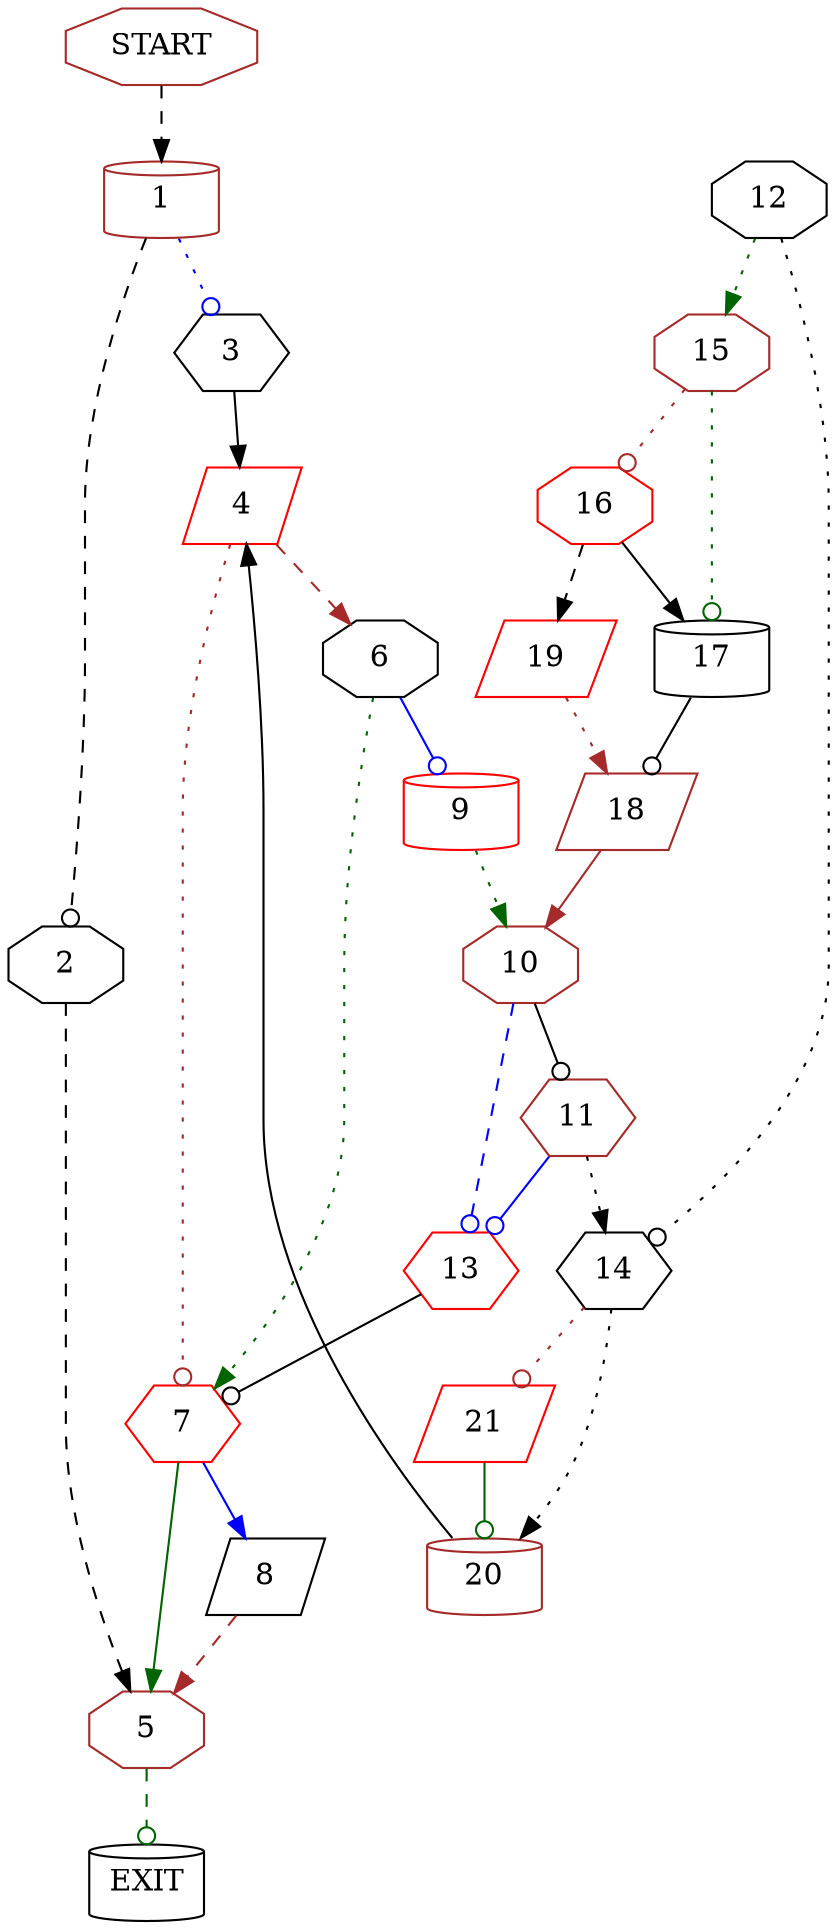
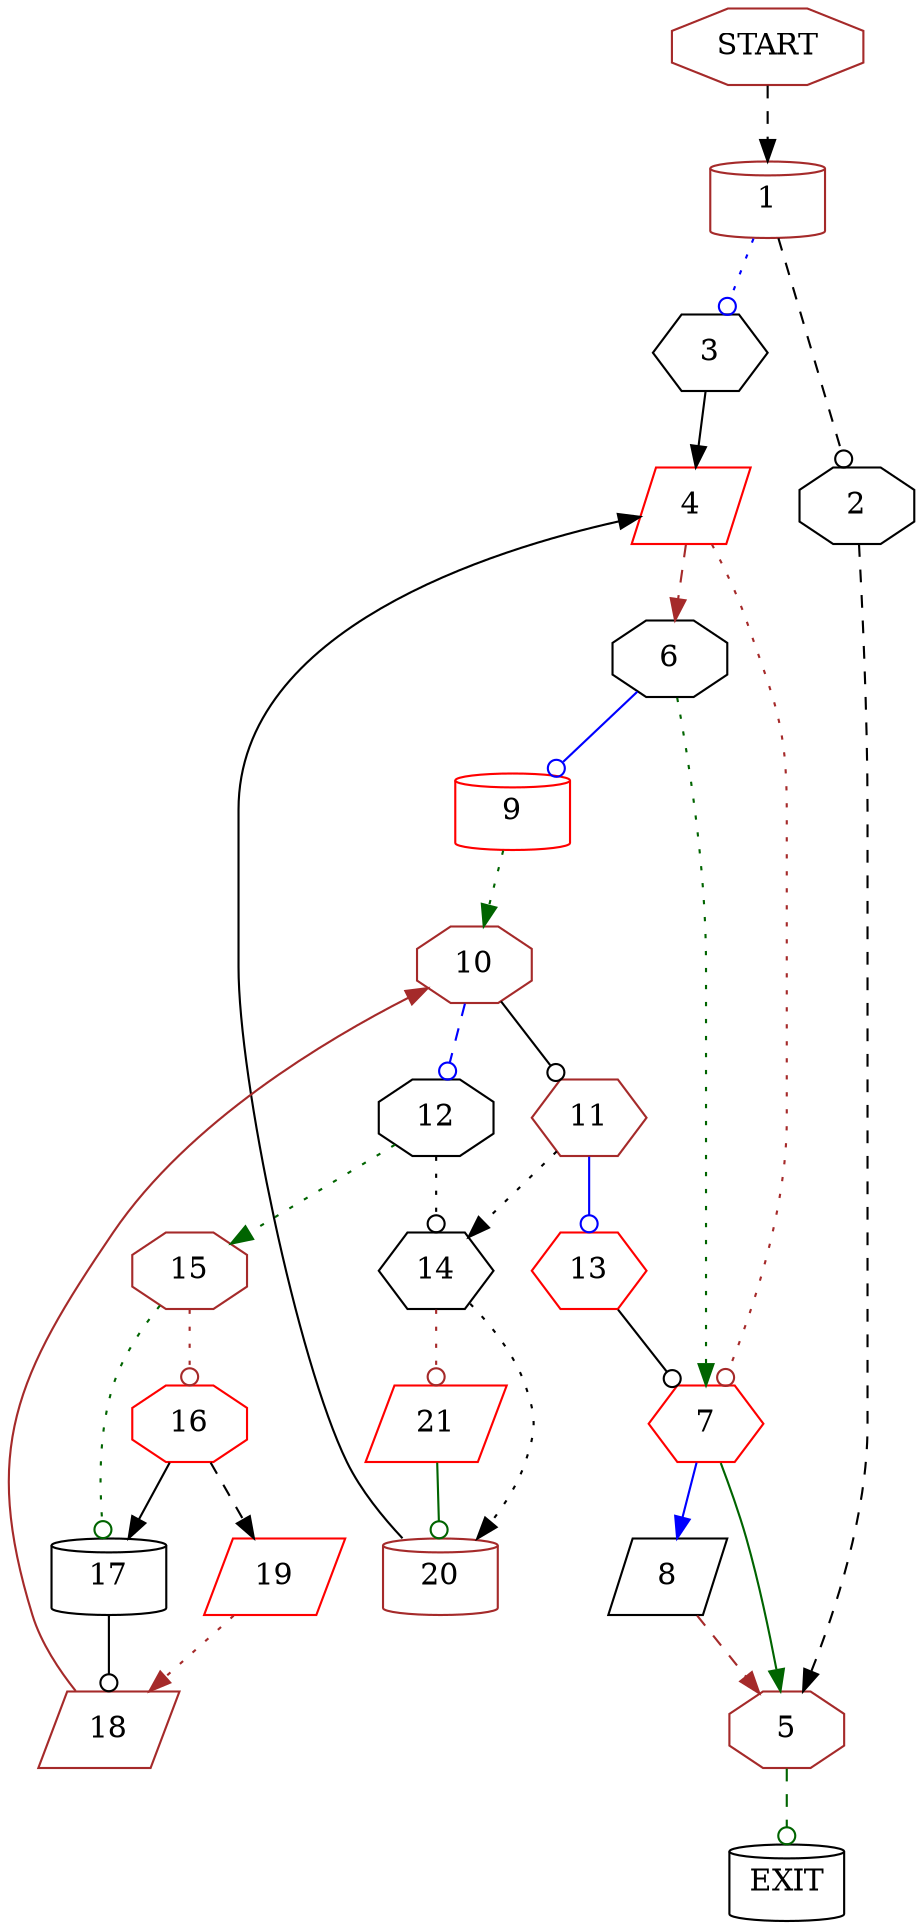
edge "10" -> "13": now "10" -> "12"
